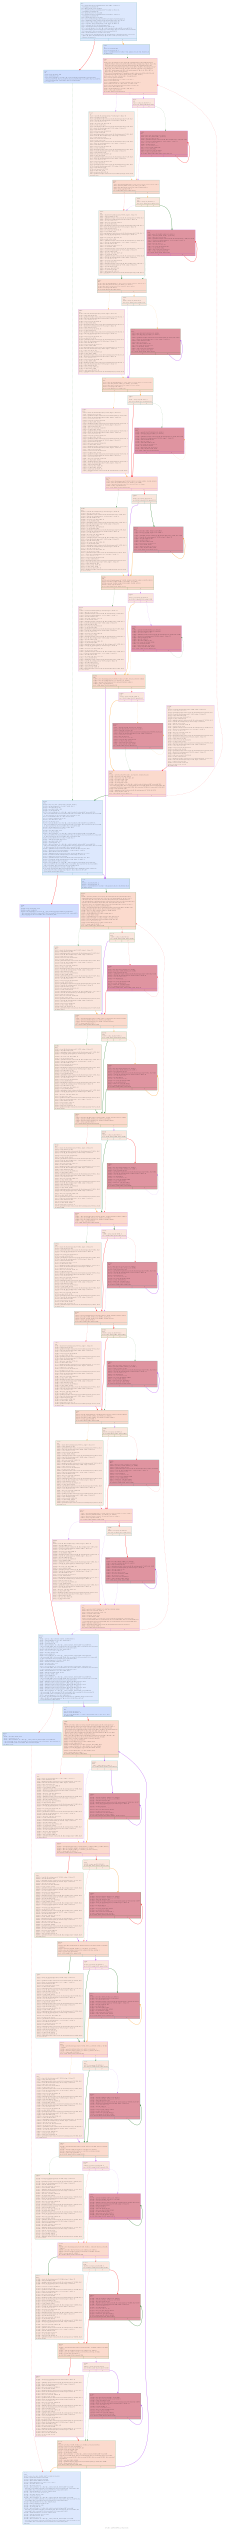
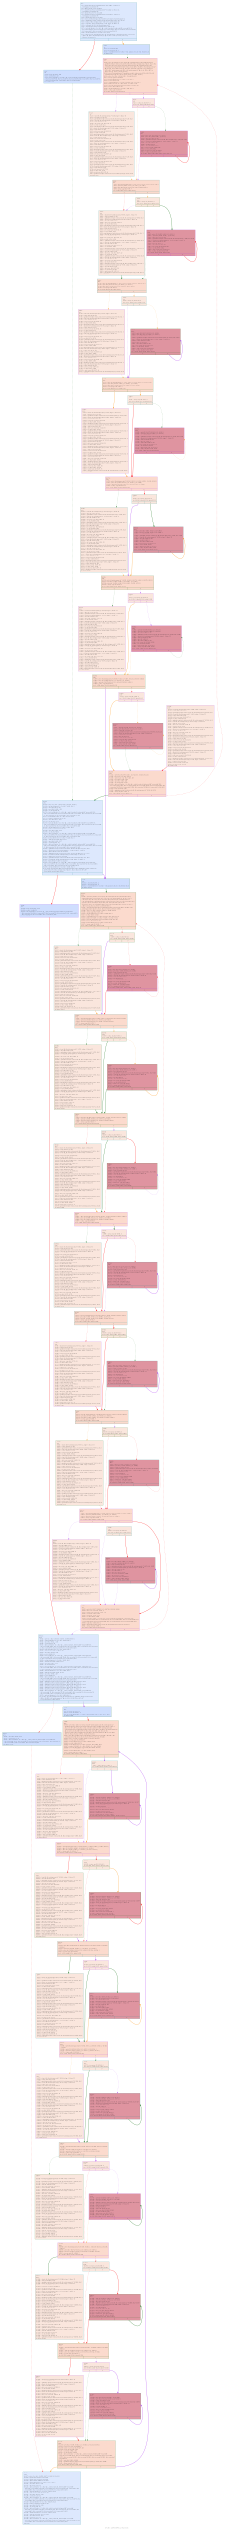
edge "%215:" -> "%222:": style dashed -> bold
edge "%873:" -> "%878:": now "%873:" -> "%931:"
